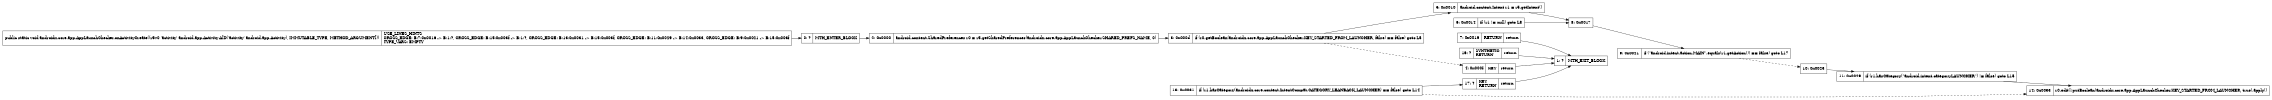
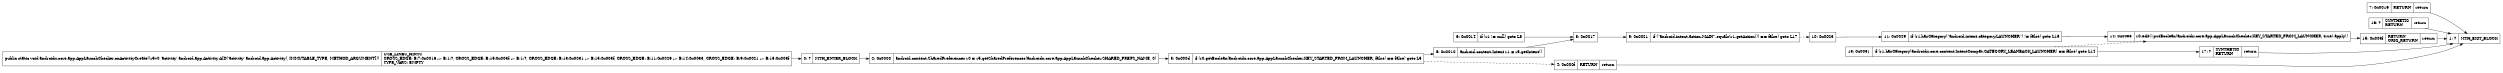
node "15: 0x003f": added
node "4: 0x000f": text "KEY" -> "RETURN"
node "17: ?": text "KEY" -> "SYNTHETIC"
